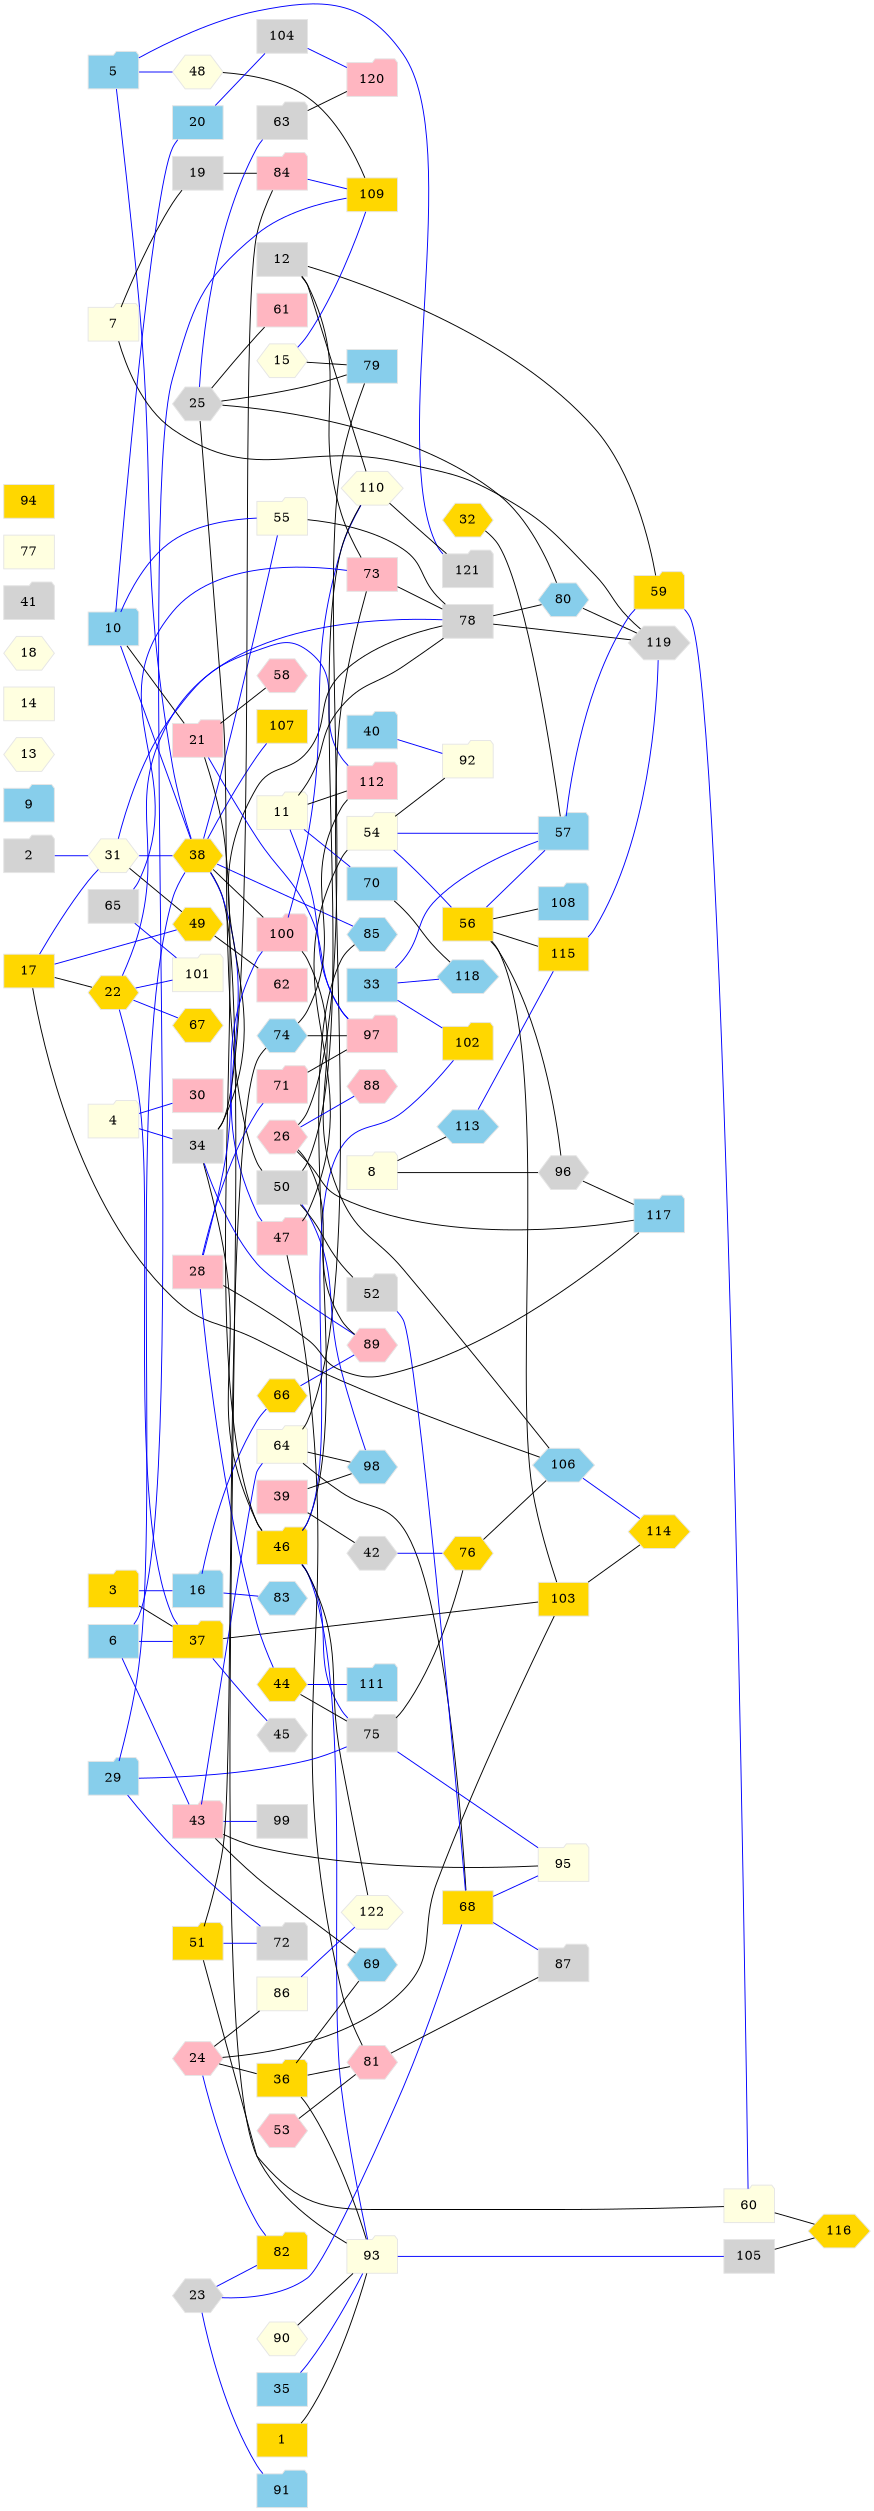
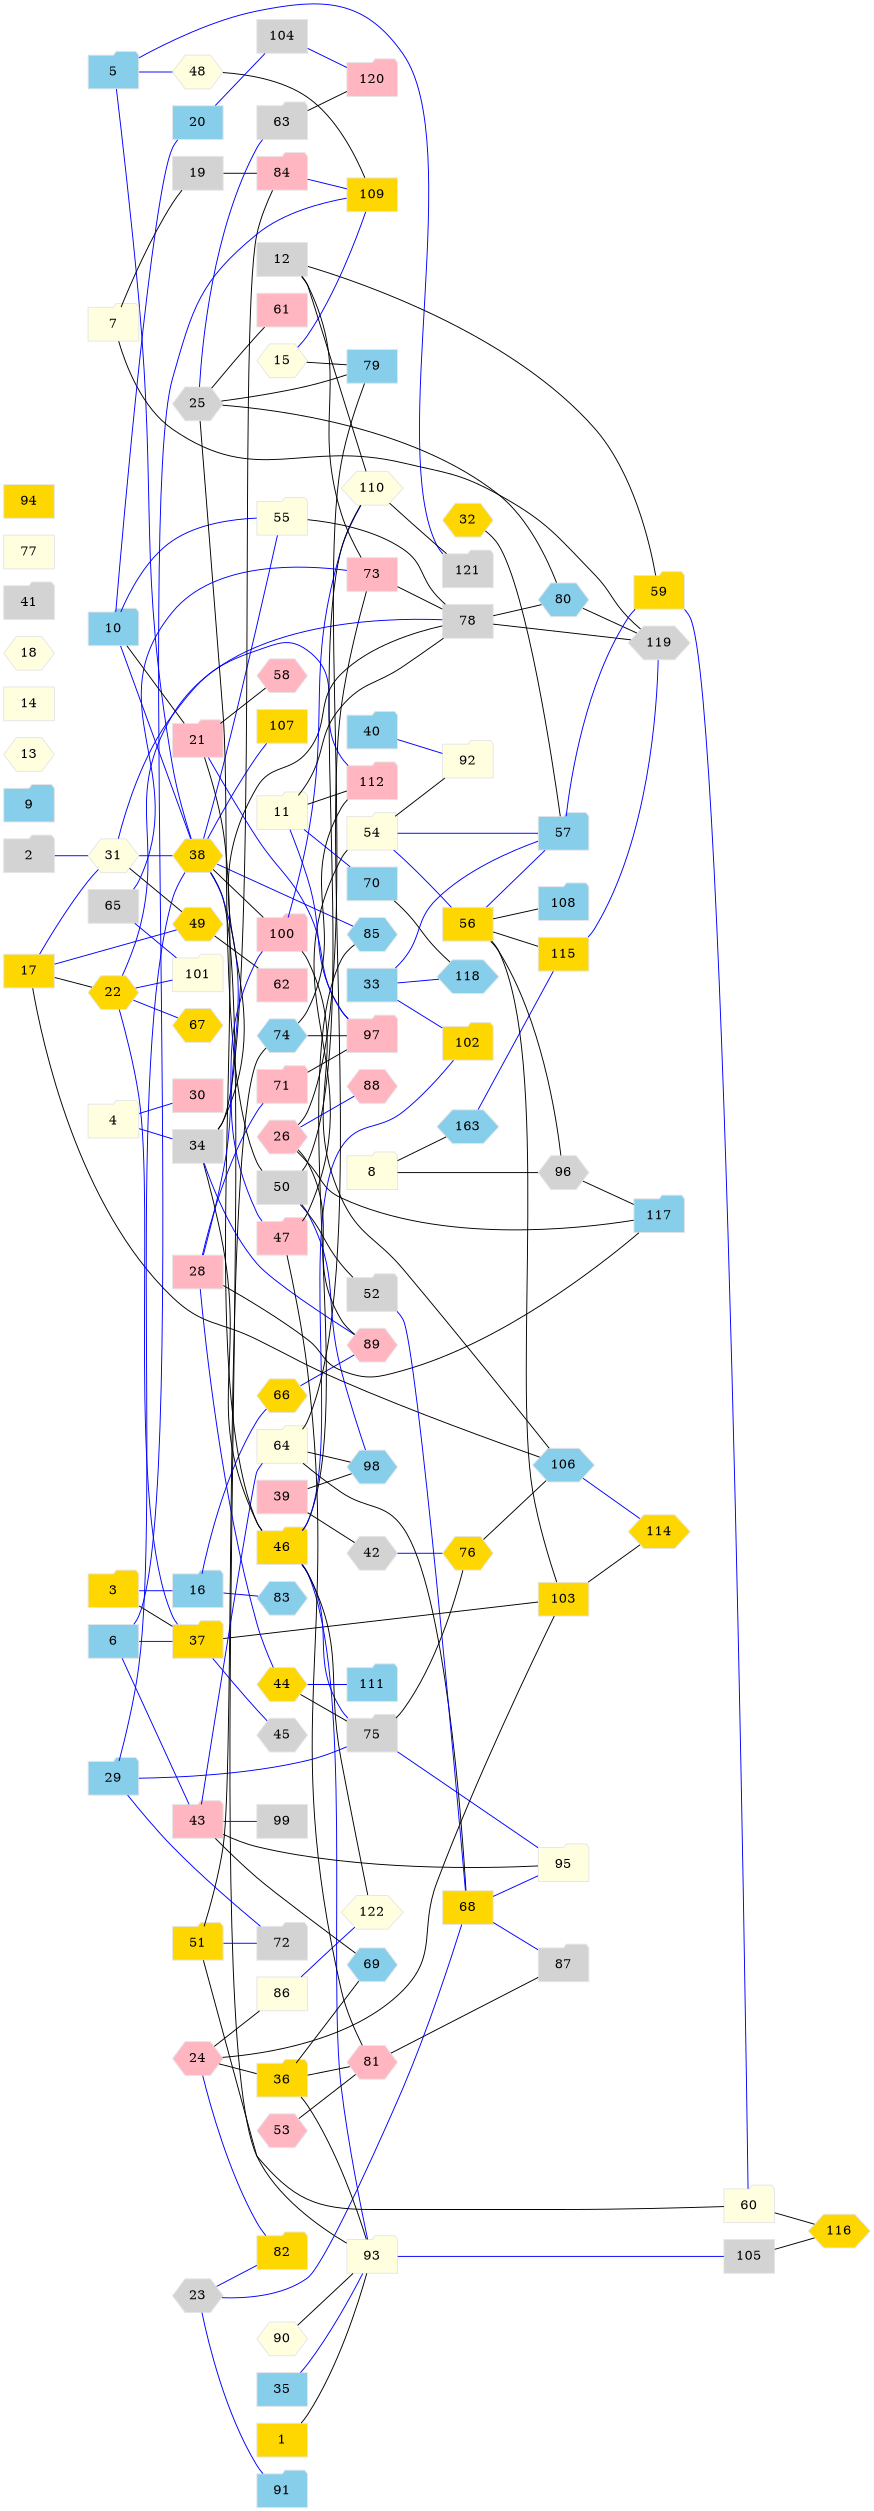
node "113": label "113" -> "163"
